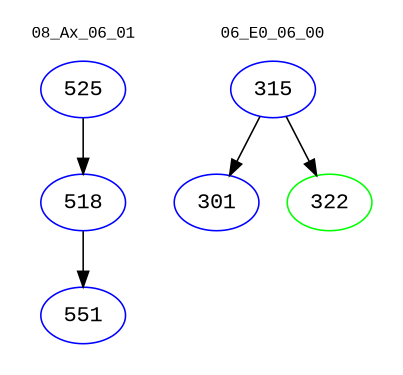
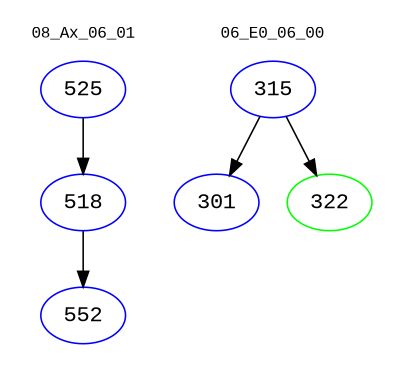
node "551": label "551" -> "552"
